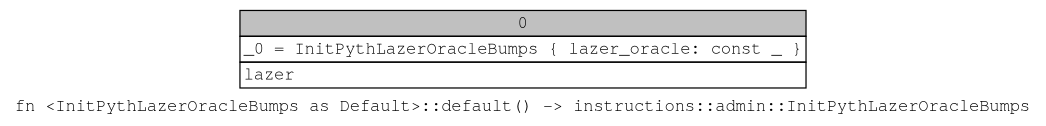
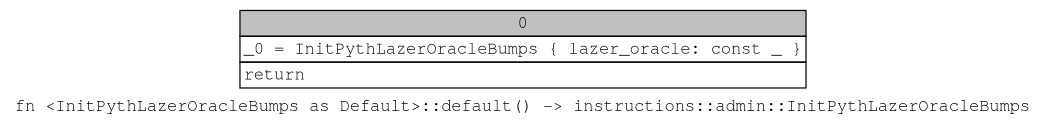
node "0": text "lazer" -> "return"
